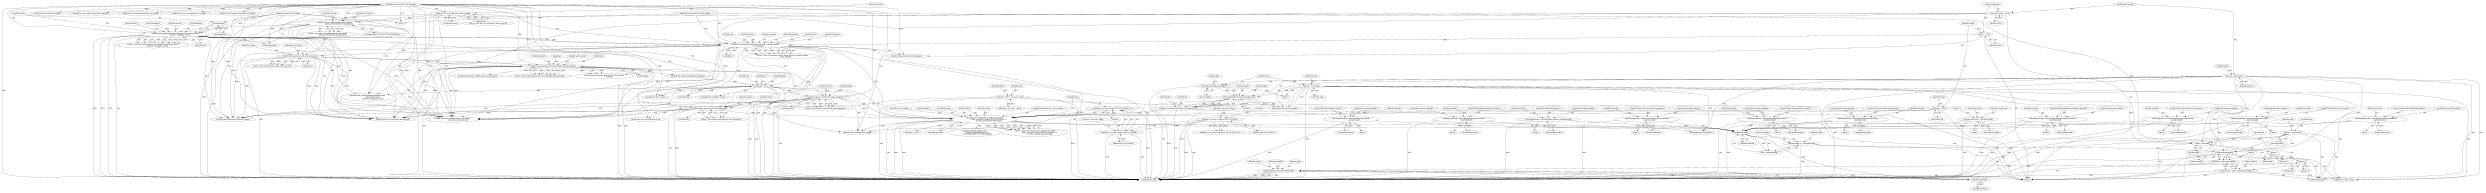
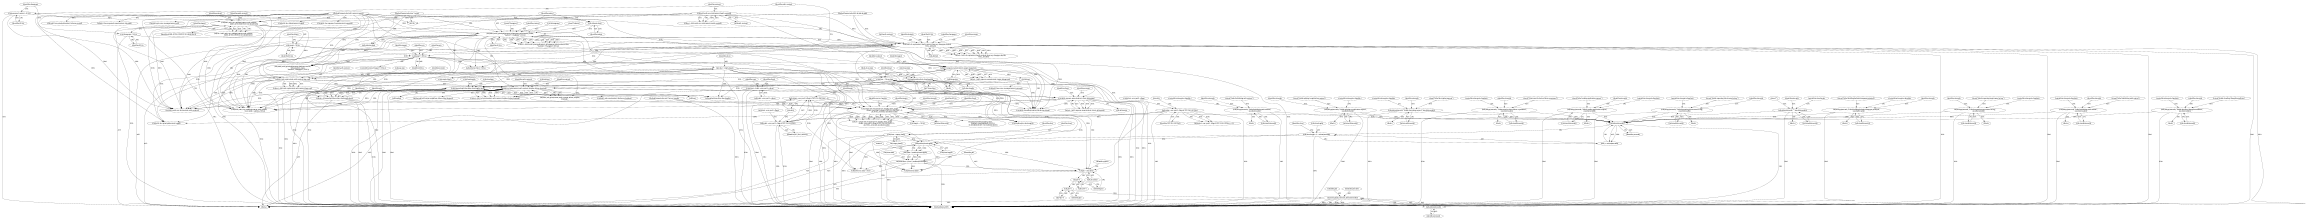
edge "(MethodParameterIn,krb5_context context)" -> "(Call,krb5_free_error_message(context, errmsg))": now "(Call,&clear)" -> "(Call,krb5_free_error_message(context, errmsg))"
edge "(MethodParameterIn,krb5_context context)" -> "(Call,krb5_auth_con_init(context, &auth_context))": removed, label "DDG:"
node "(Call,auth_context = NULL)": label "(Call,auth_context = NULL)" -> "(Call,password_context = NULL)"
edge "(MethodParameterIn,krb5_context context)" -> "(Call,krb5_timeofday(context, &krberror.stime))": now "(Call,&clear)" -> "(Call,krb5_timeofday(context, &krberror.stime))"
node "(Call,&ap_req)": removed
node "(Call,con = NULL)": label "(Call,con = NULL)" -> "(Call,changepw = NULL)"
edge "(MethodParameterIn,krb5_context context)" -> "(Call,krb5_unparse_name(context, client, &clientstr))": removed, label "DDG:"
node "(Call,krb5_free_principal(context, changepw))": removed
edge "(Call,krb5_mk_rep(context, auth_context, &ap_rep))" -> "(Call,&ap_rep)": removed, label "CFG:"
edge "(Call,ret = krb5_mk_rep(context, auth_context, &ap_rep))" -> "(Call,krb5_mk_rep(context, auth_context, &ap_rep))": removed, label "CFG:"
edge "(Call,krb5_mk_error(context, &krberror, &cipher))" -> "(Call,target != NULL)": now "(Call,target = NULL)" -> "(Call,target != NULL)"
edge "(Call,clear = *clear_data)" -> "(Call,krberror.e_data = clear)": removed, label "DDG:"
edge "(Call,krb5_unparse_name(context, target, &targetstr))" -> "(Call,krb5_auth_con_free(context, auth_context))": now "(Call,krb5_unparse_name(context, target, &targetstr))" -> "(Call,&clear)"
edge "(Call,krb5_unparse_name(context, client, &clientstr))" -> "(Call,krb5_get_error_message(context, ret))": removed, label "DDG:"
edge "(Identifier,cipher)" -> "(Call,memcpy(ptr, strresult, strlen(strresult)))": now "(Identifier,cipher)" -> "(Call,ptr = clear.data)"
edge "(Call,clear.data = (char *) malloc(clear.length))" -> "(Call,ptr = clear.data)": added, label "DDG:"
edge "(MethodParameterIn,void *server_handle)" -> "(MethodReturn,RET)": added, label "DDG:"
